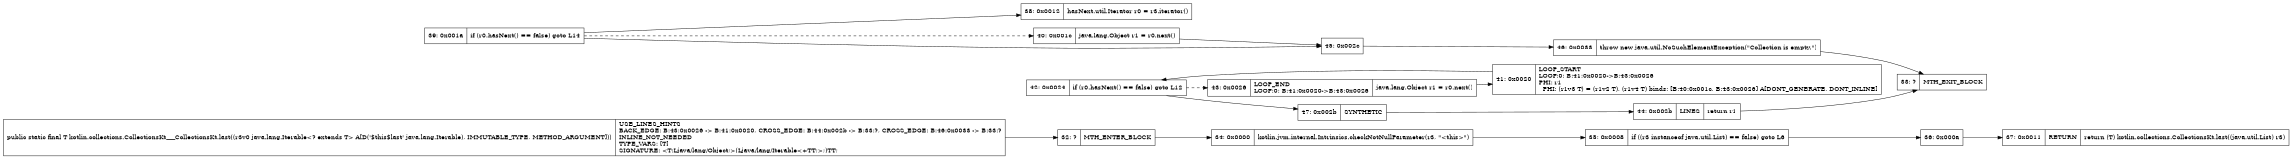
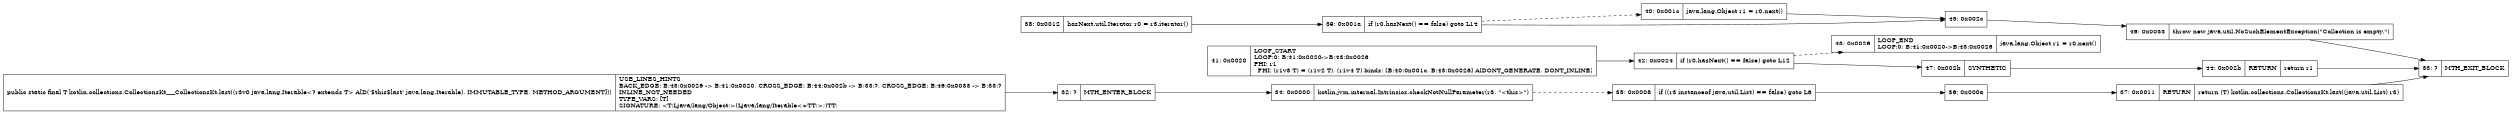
edge "39: 0x001a" -> "38: 0x0012": reversed
edge "37: 0x0011" -> "33: ?": added
edge "43: 0x0026" -> "41: 0x0020": removed
node "44: 0x002b": text "LINES" -> "RETURN"
edge "34: 0x0000" -> "35: 0x0008": style solid -> dashed
